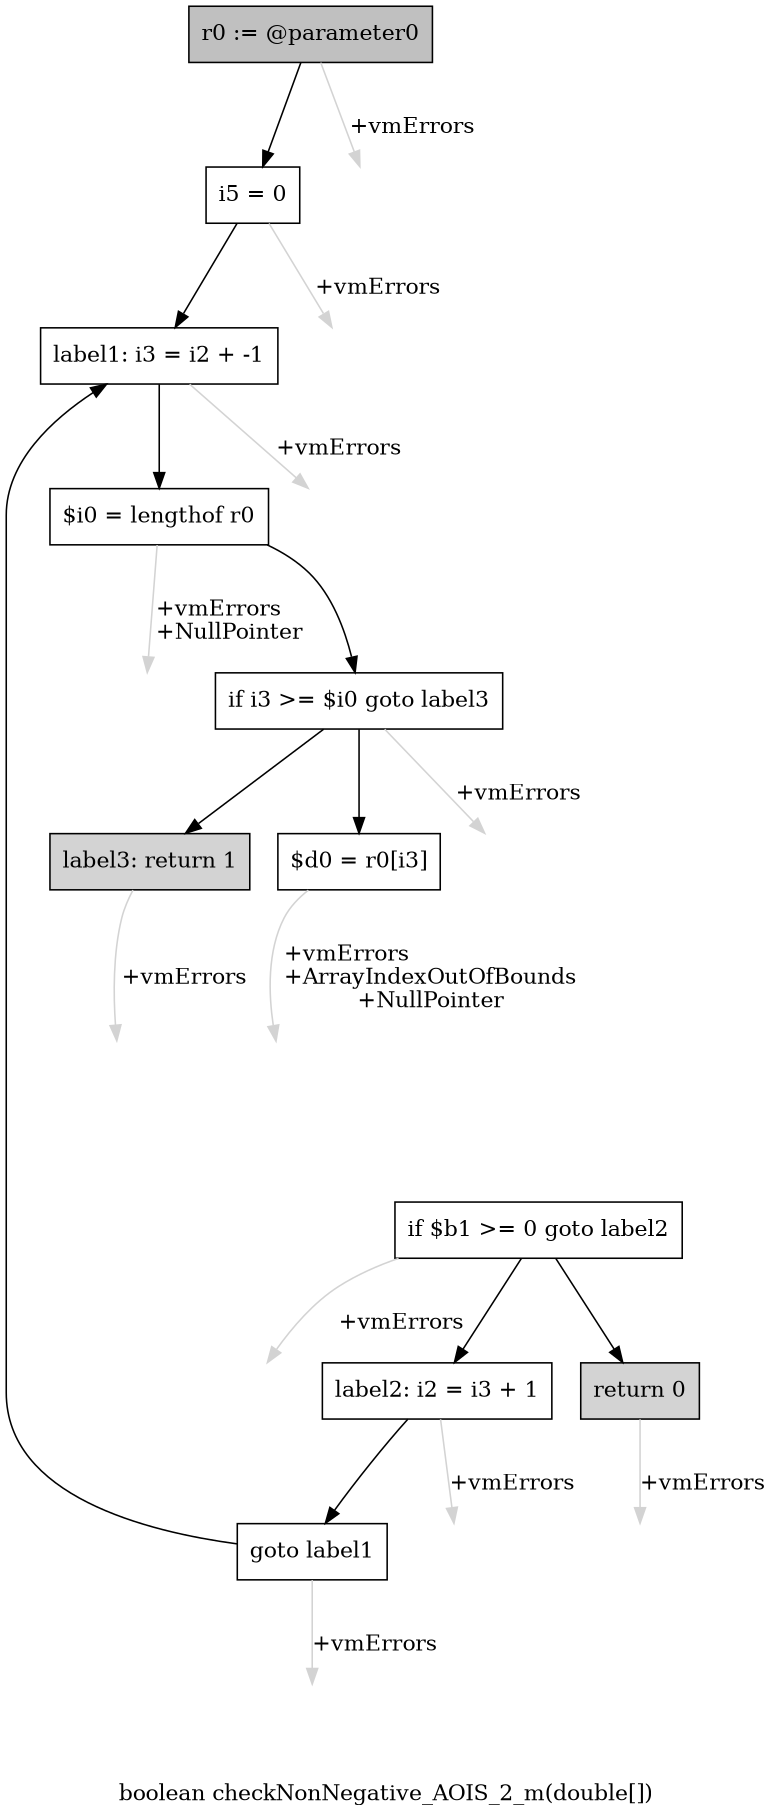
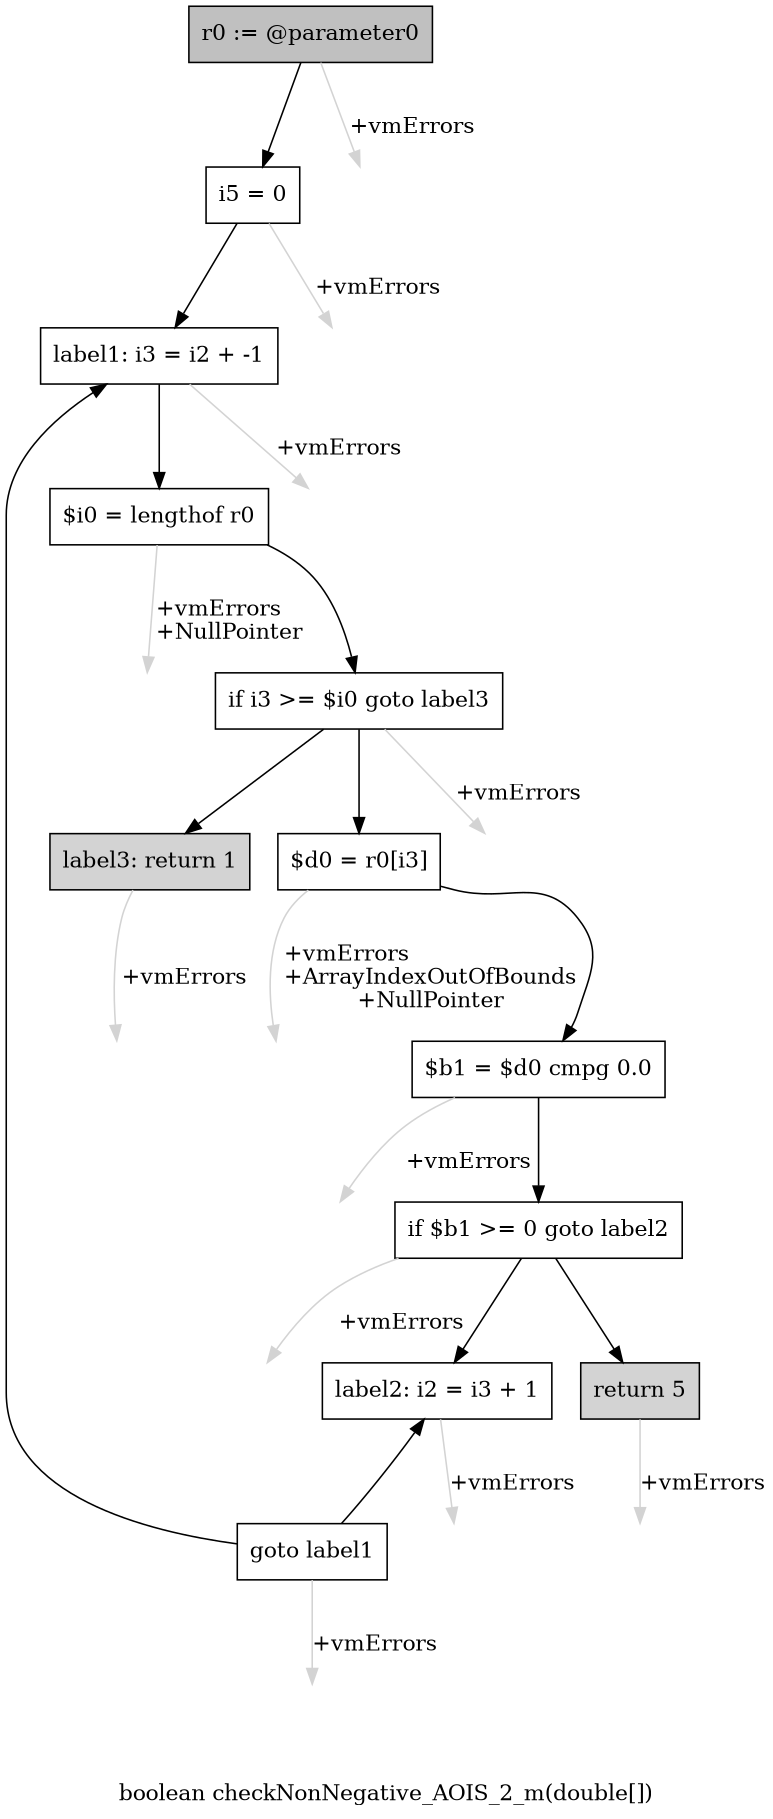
node "$b1 = $d0 cmpg 0.0": added
node "return 0": label "return 0" -> "return 5"
edge "label2: i2 = i3 + 1" -> "goto label1": reversed
